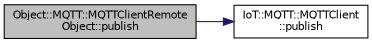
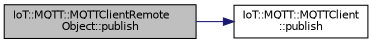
node "Object::MQTT::MQTTClientRemote Object::publish": label "Object::MQTT::MQTTClientRemote Object::publish" -> "IoT::MQTT::MQTTClientRemote Object::publish"
